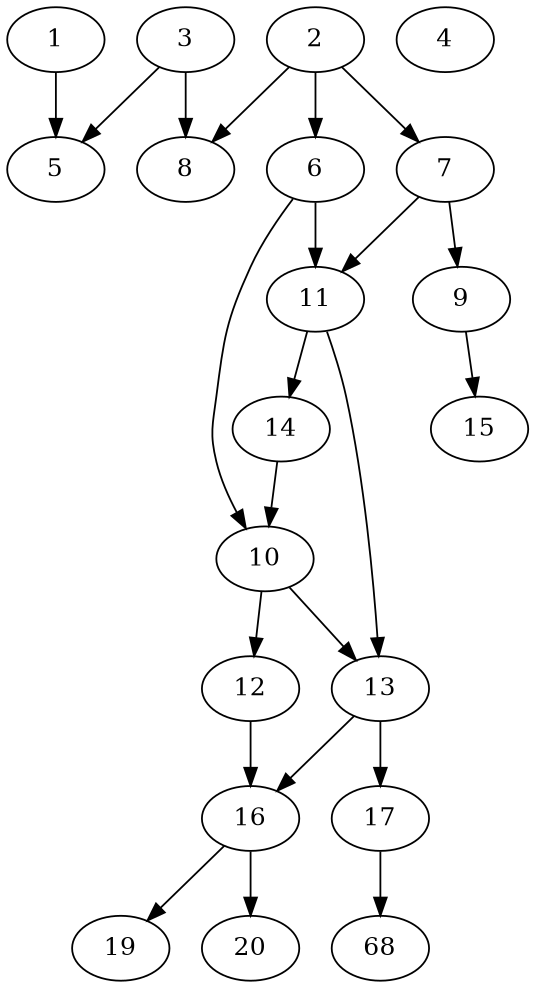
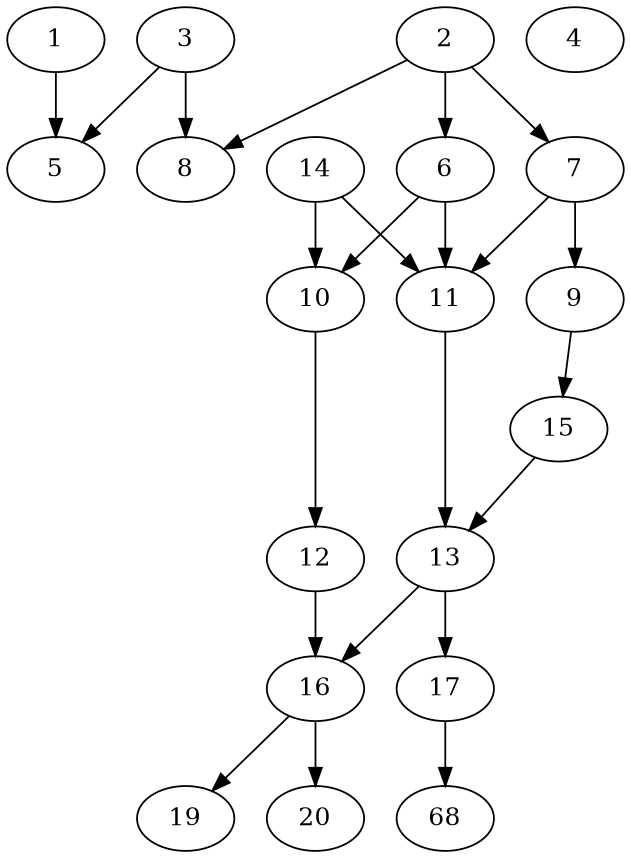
edge "11" -> "14": reversed
edge "10" -> "13": now "15" -> "13"
